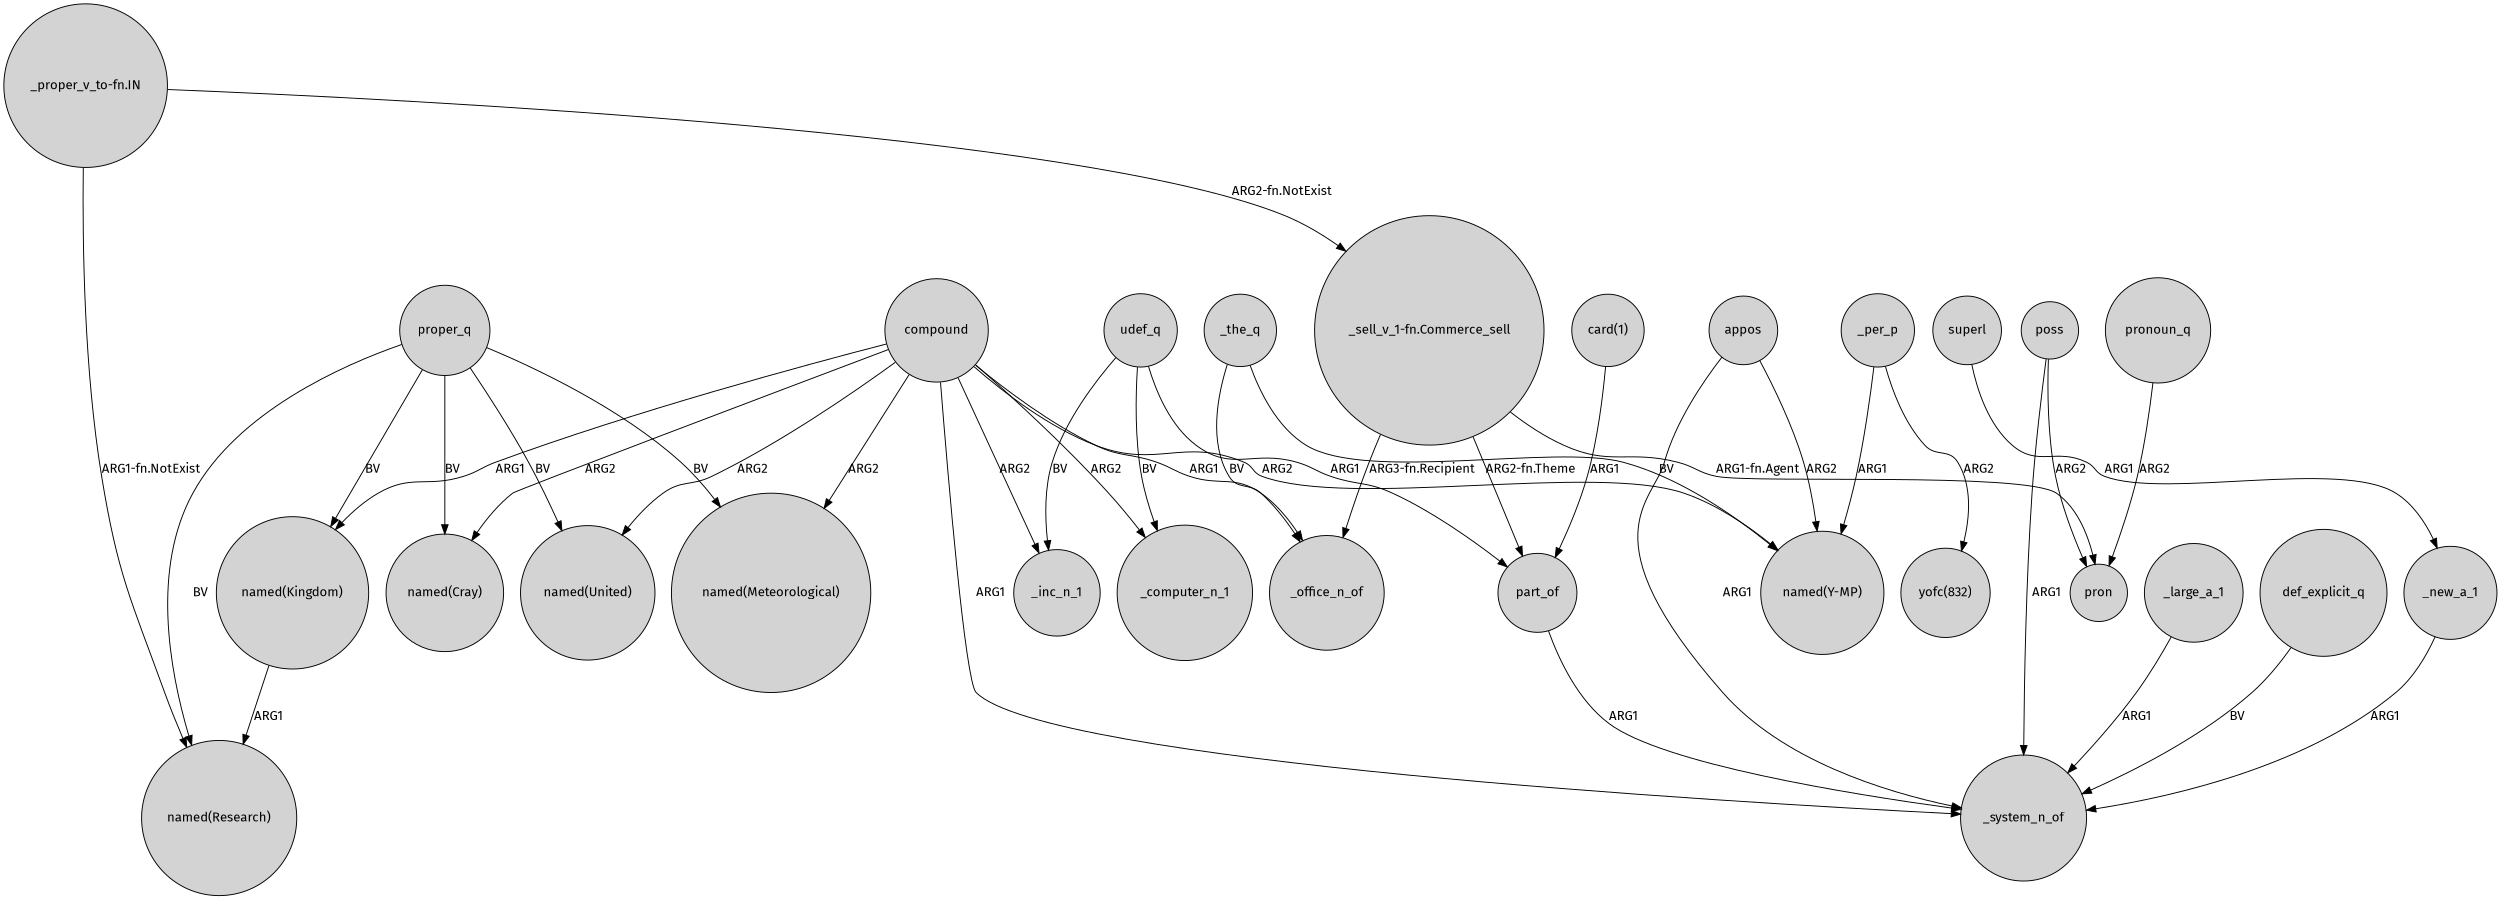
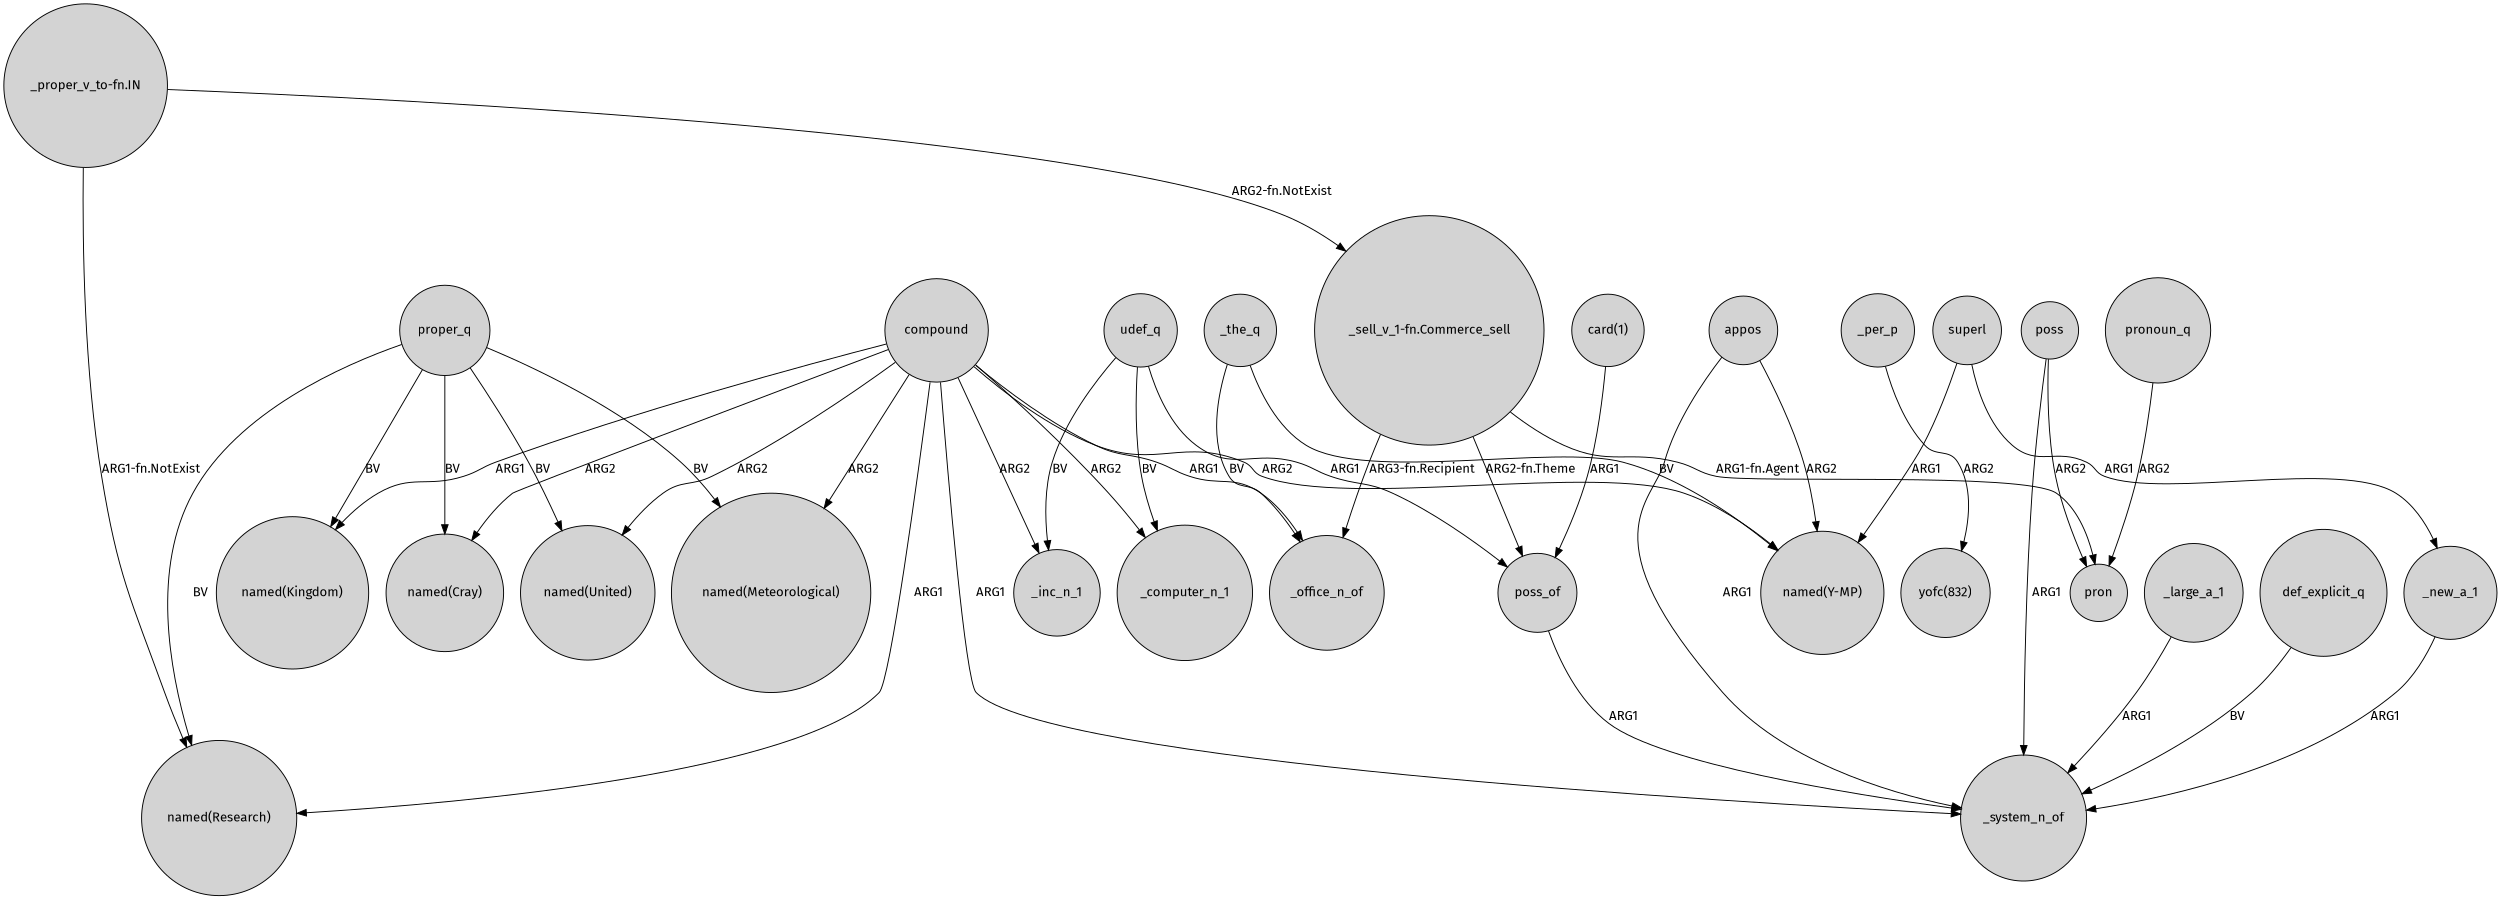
edge "_per_p" -> "named(Y-MP)": now "superl" -> "named(Y-MP)"
node "part_of": label "part_of" -> "poss_of"
edge "named(Kingdom)" -> "named(Research)": now "compound" -> "named(Research)"
